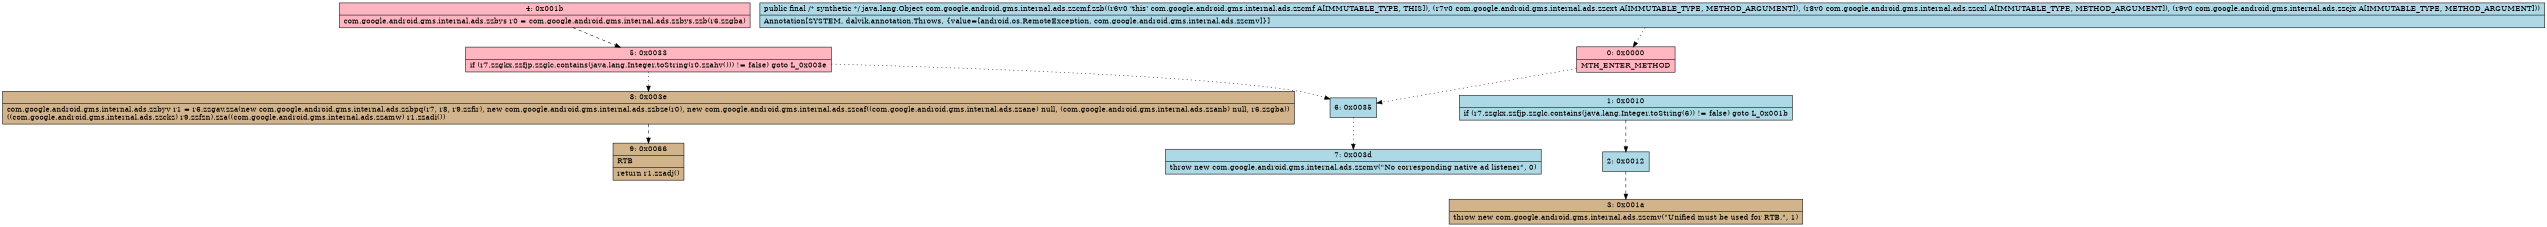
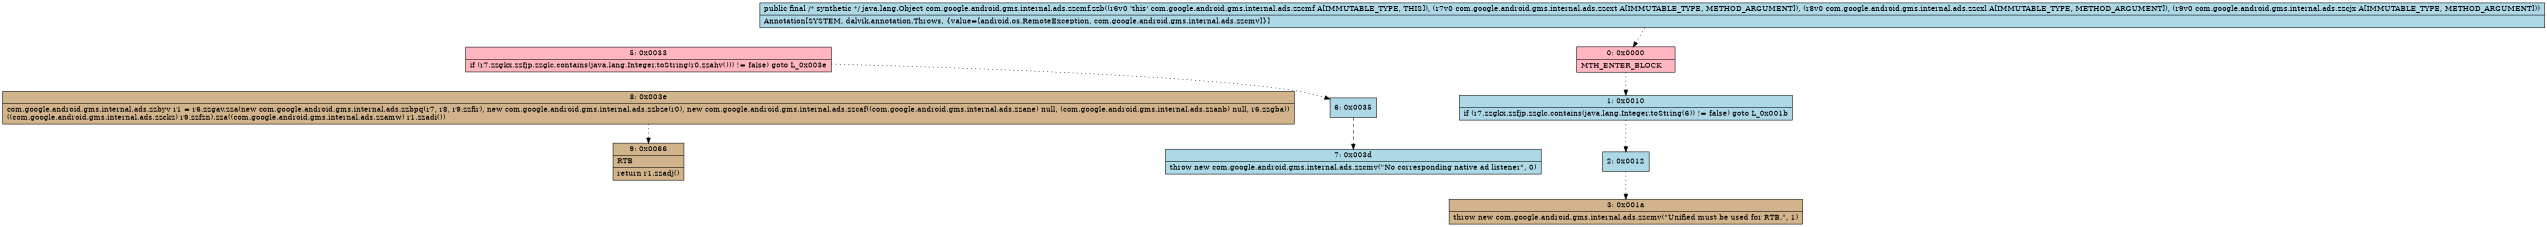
node "4: 0x001b": removed
node "0: 0x0000": text "MTH_ENTER_METHOD" -> "MTH_ENTER_BLOCK"
edge "5: 0x0033" -> "8: 0x003e": removed
edge "0: 0x0000" -> "6: 0x0035": now "0: 0x0000" -> "1: 0x0010"
edge "8: 0x003e" -> "9: 0x0066": style dashed -> dotted
edge "6: 0x0035" -> "7: 0x003d": style dotted -> dashed
edge "1: 0x0010" -> "2: 0x0012": style dashed -> dotted
edge "2: 0x0012" -> "3: 0x001a": style dashed -> dotted
